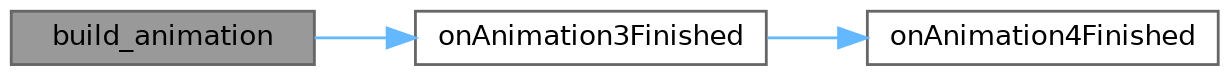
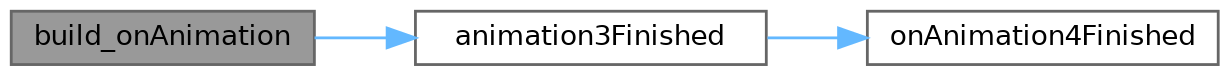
node "build_animation": label "build_animation" -> "build_onAnimation"
node "onAnimation3Finished": label "onAnimation3Finished" -> "animation3Finished"
